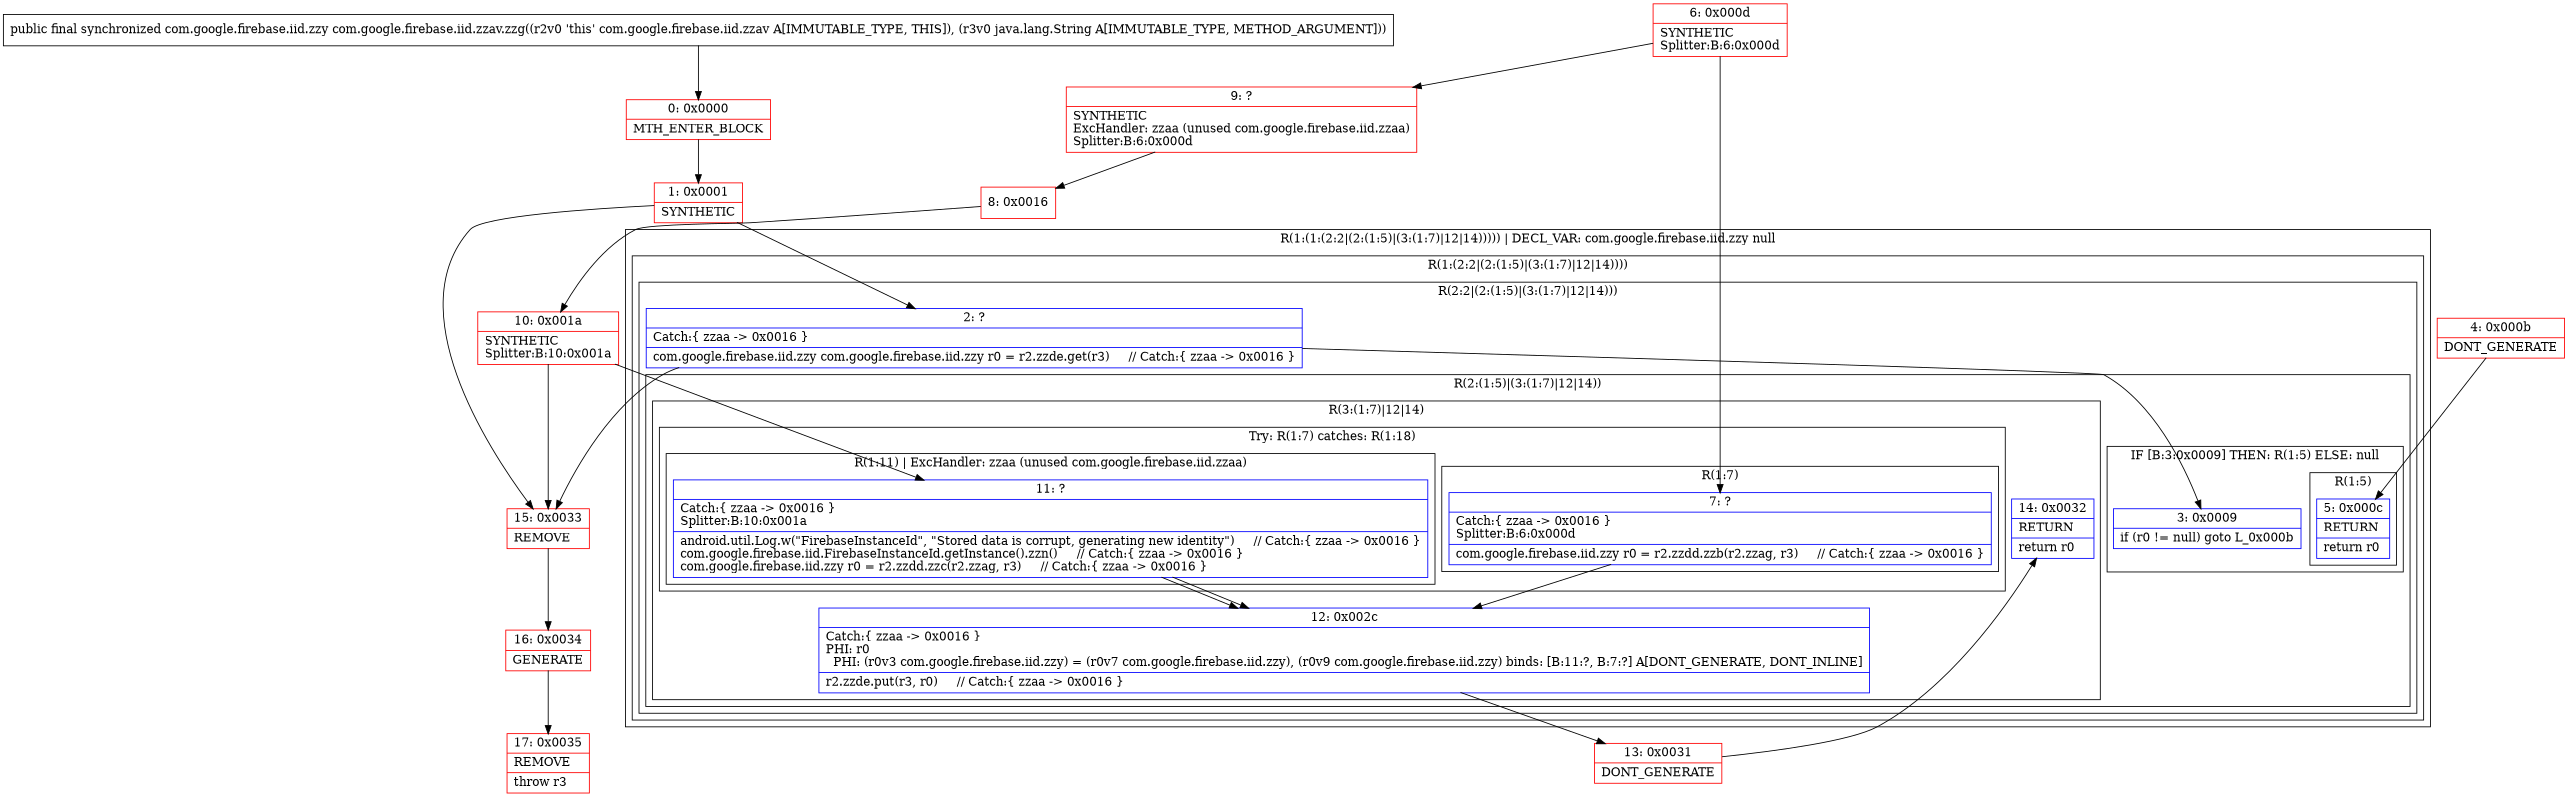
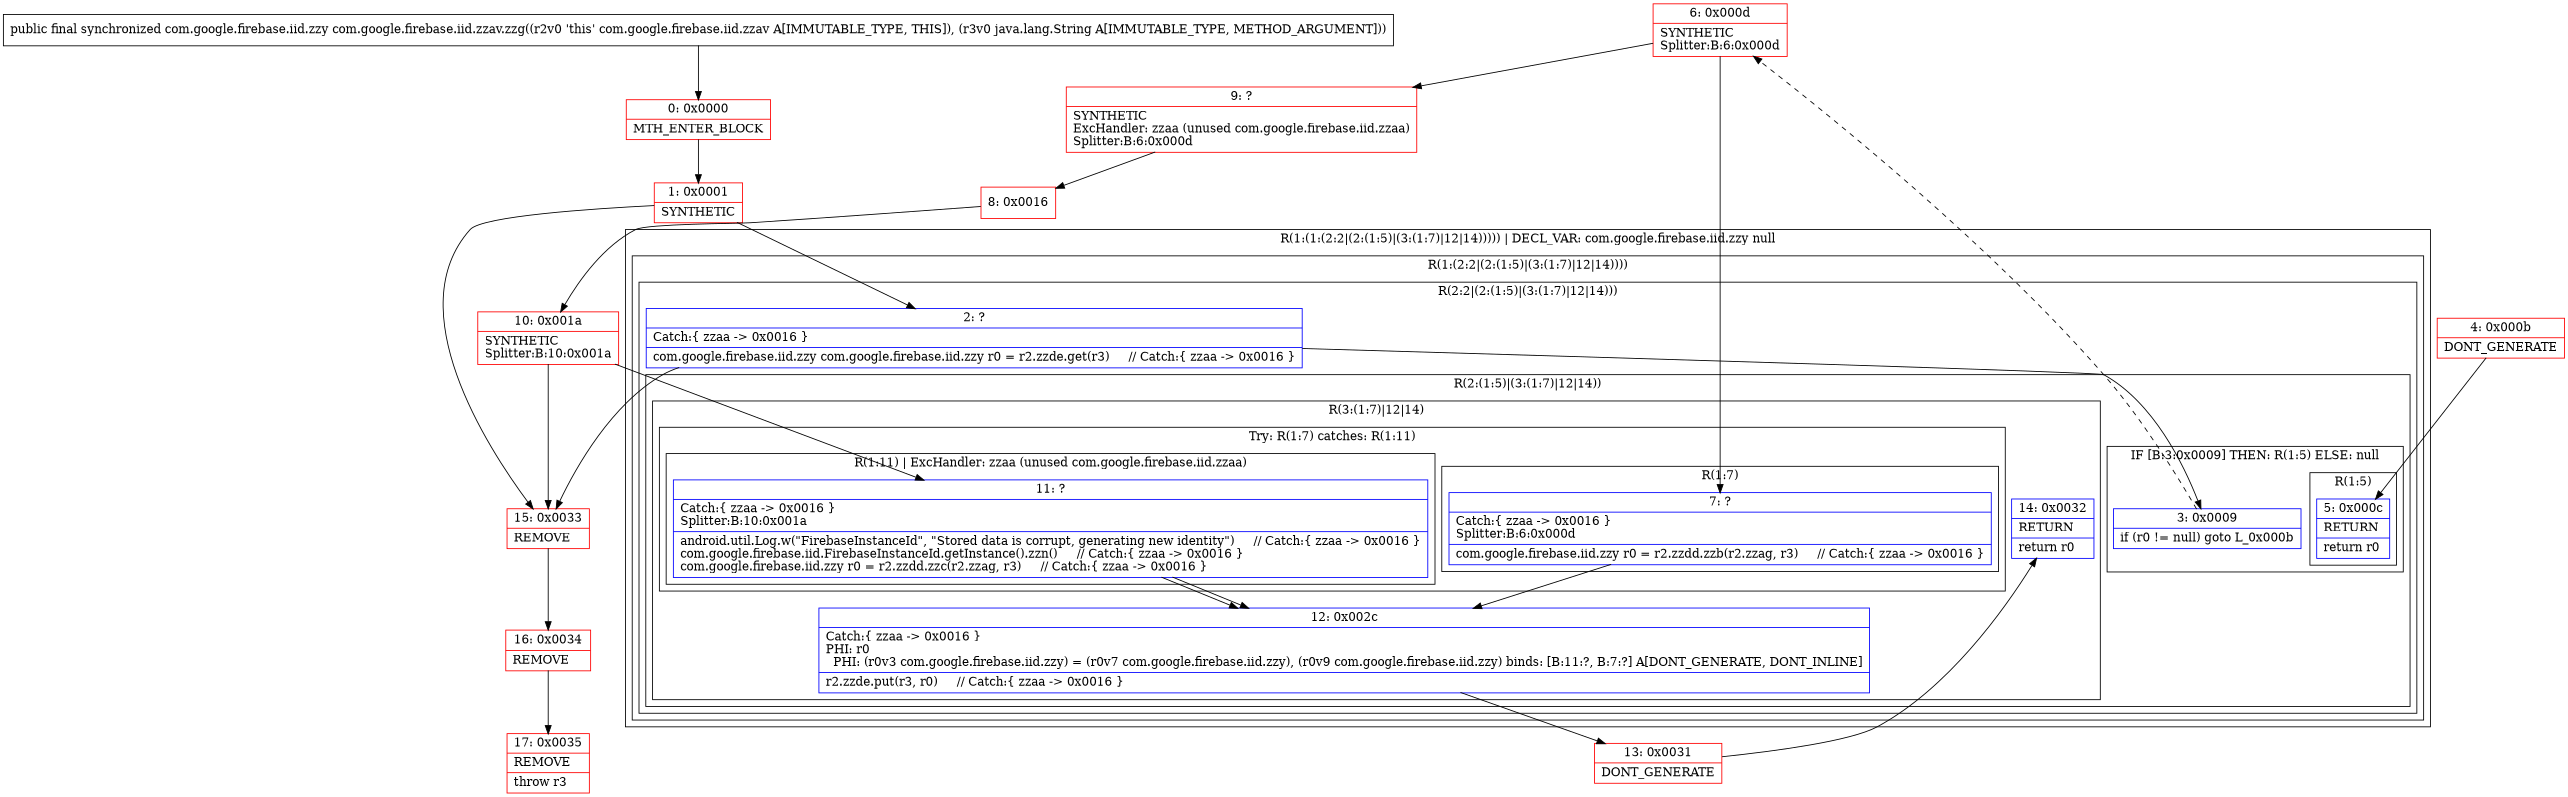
edge "3: 0x0009" -> "6: 0x000d": added
cluster "Try: R(1:7) catches: R(1:18)": label "Try: R(1:7) catches: R(1:18)" -> "Try: R(1:7) catches: R(1:11)"
node "16: 0x0034": text "GENERATE" -> "REMOVE"
